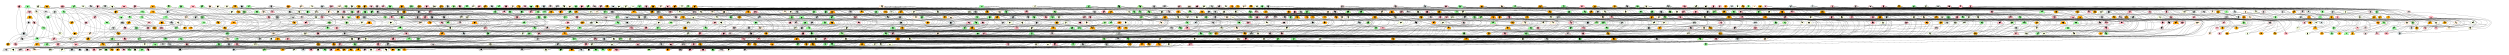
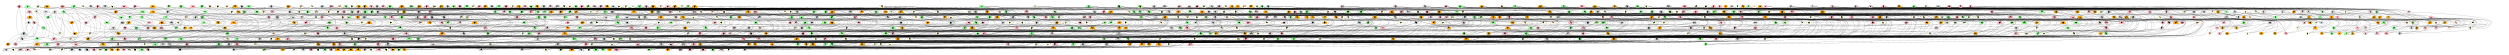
node "117": added
node "243": fillcolor palegreen -> lightyellow
